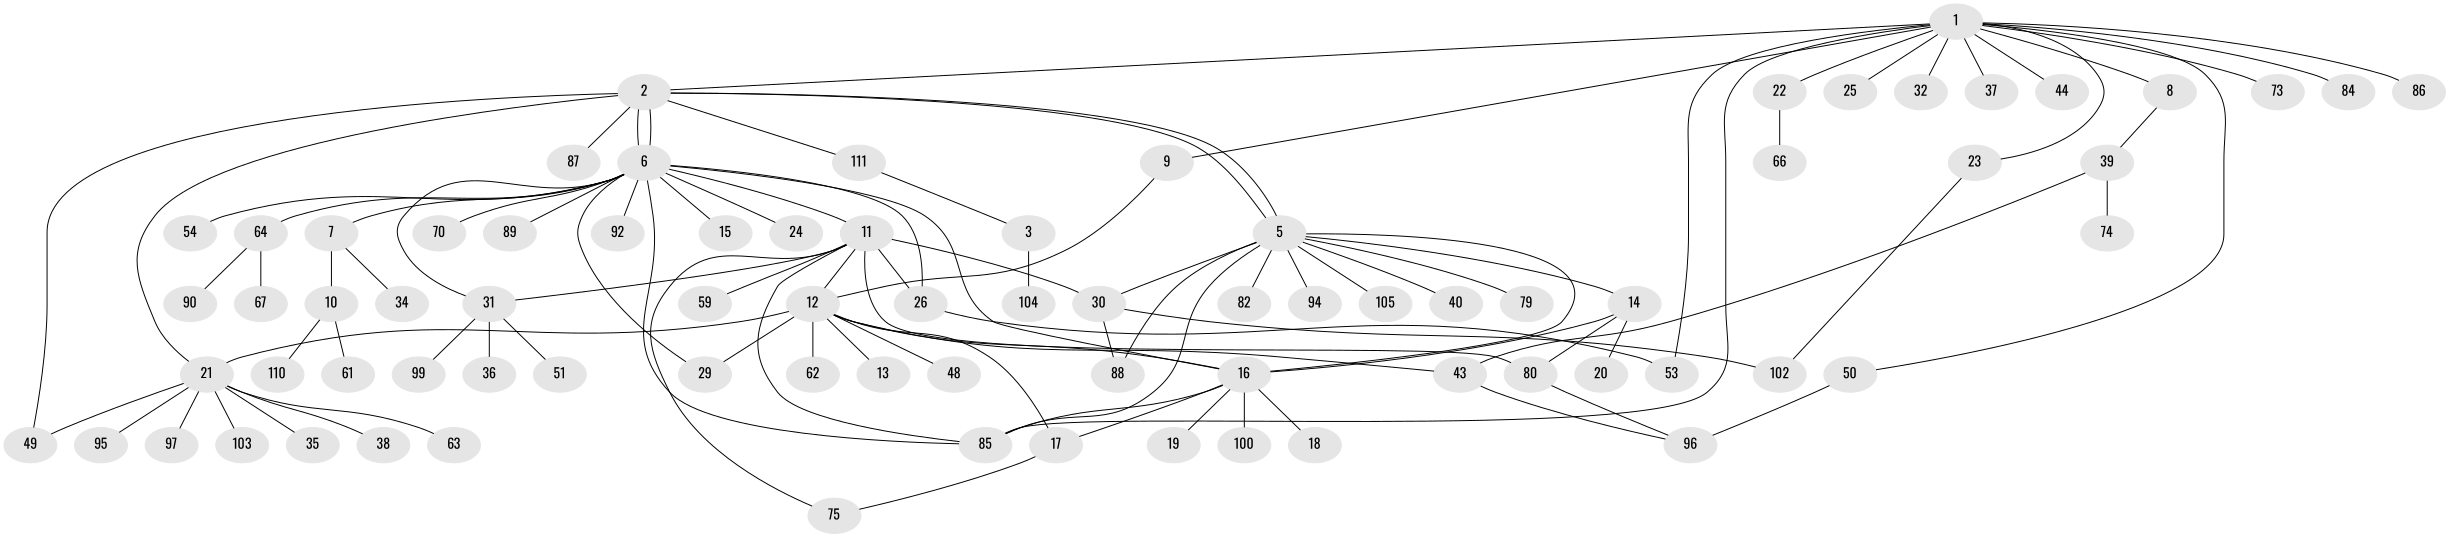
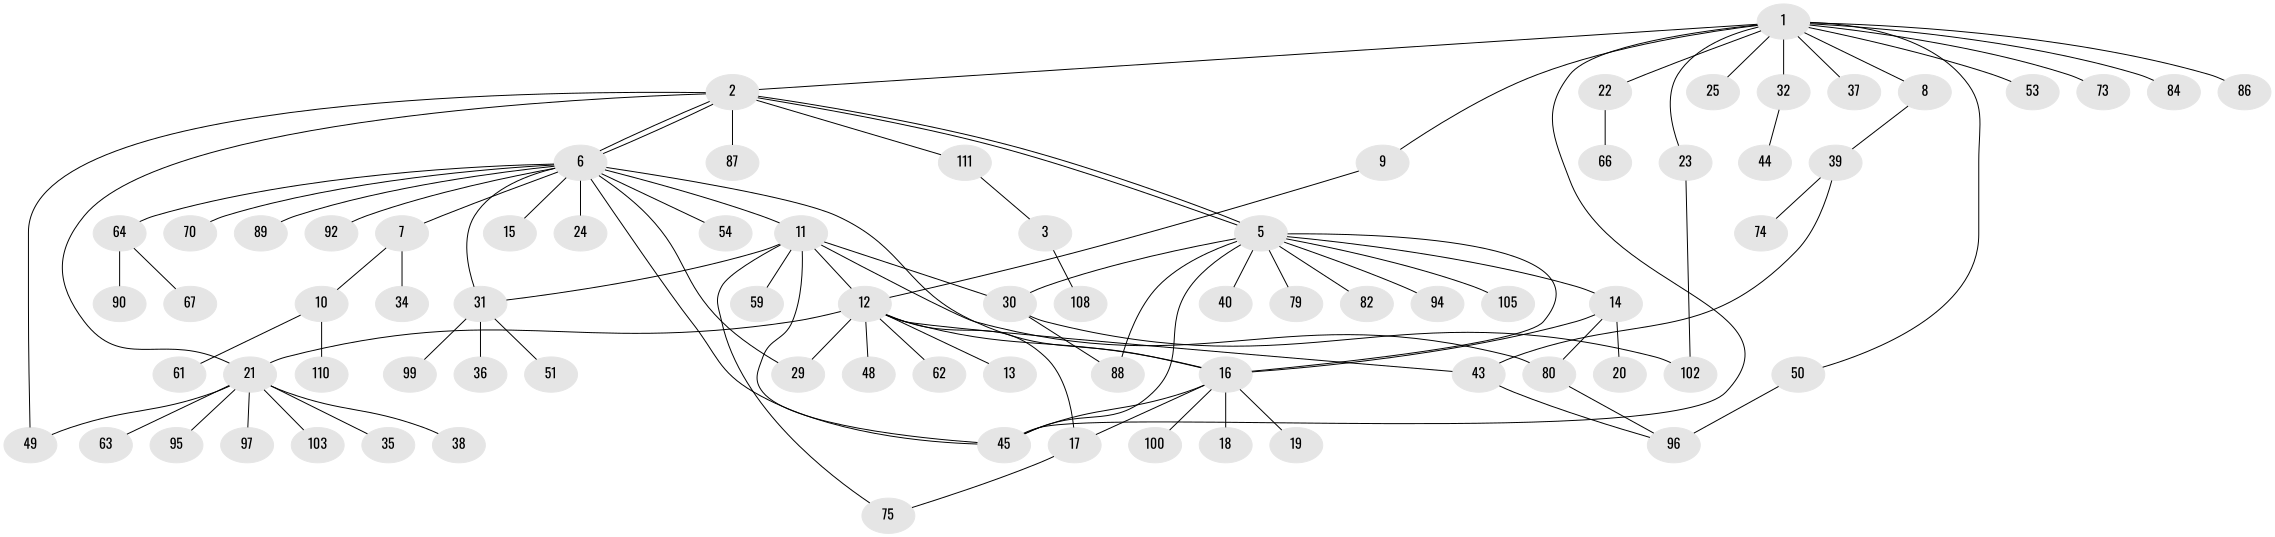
edge "1" -- "44": now "32" -- "44"
node "26": removed
node "104": label "104" -> "108"
node "85": label "85" -> "45"
